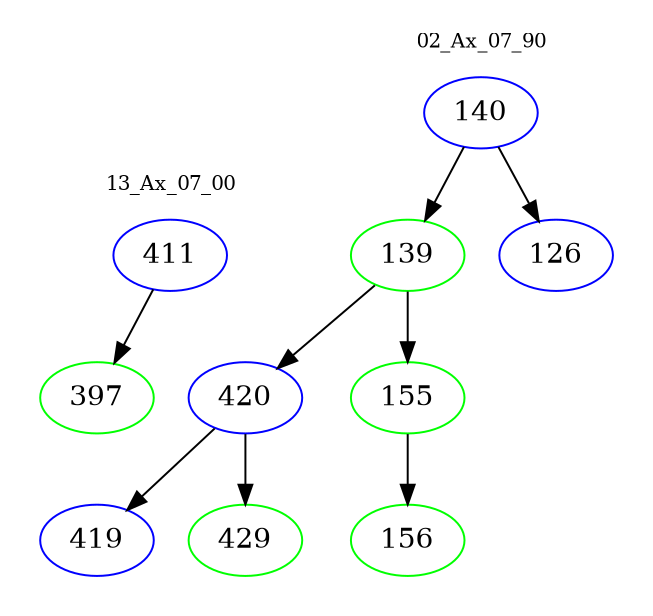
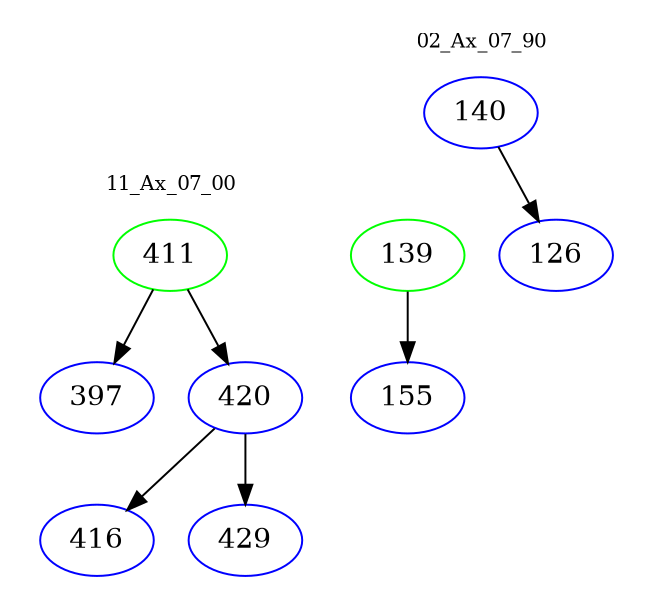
edge "140" -> "139": removed
cluster "13_Ax_07_00": label "13_Ax_07_00" -> "11_Ax_07_00"
node "411": color blue -> green
edge "139" -> "420": now "411" -> "420"
node "397": color green -> blue
node "155": color green -> blue
node "419": label "419" -> "416"
node "429": color green -> blue
node "156": removed
